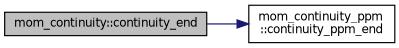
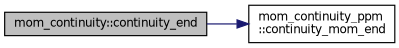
node "mom_continuity_ppm ::continuity_ppm_end": label "mom_continuity_ppm ::continuity_ppm_end" -> "mom_continuity_ppm ::continuity_mom_end"
